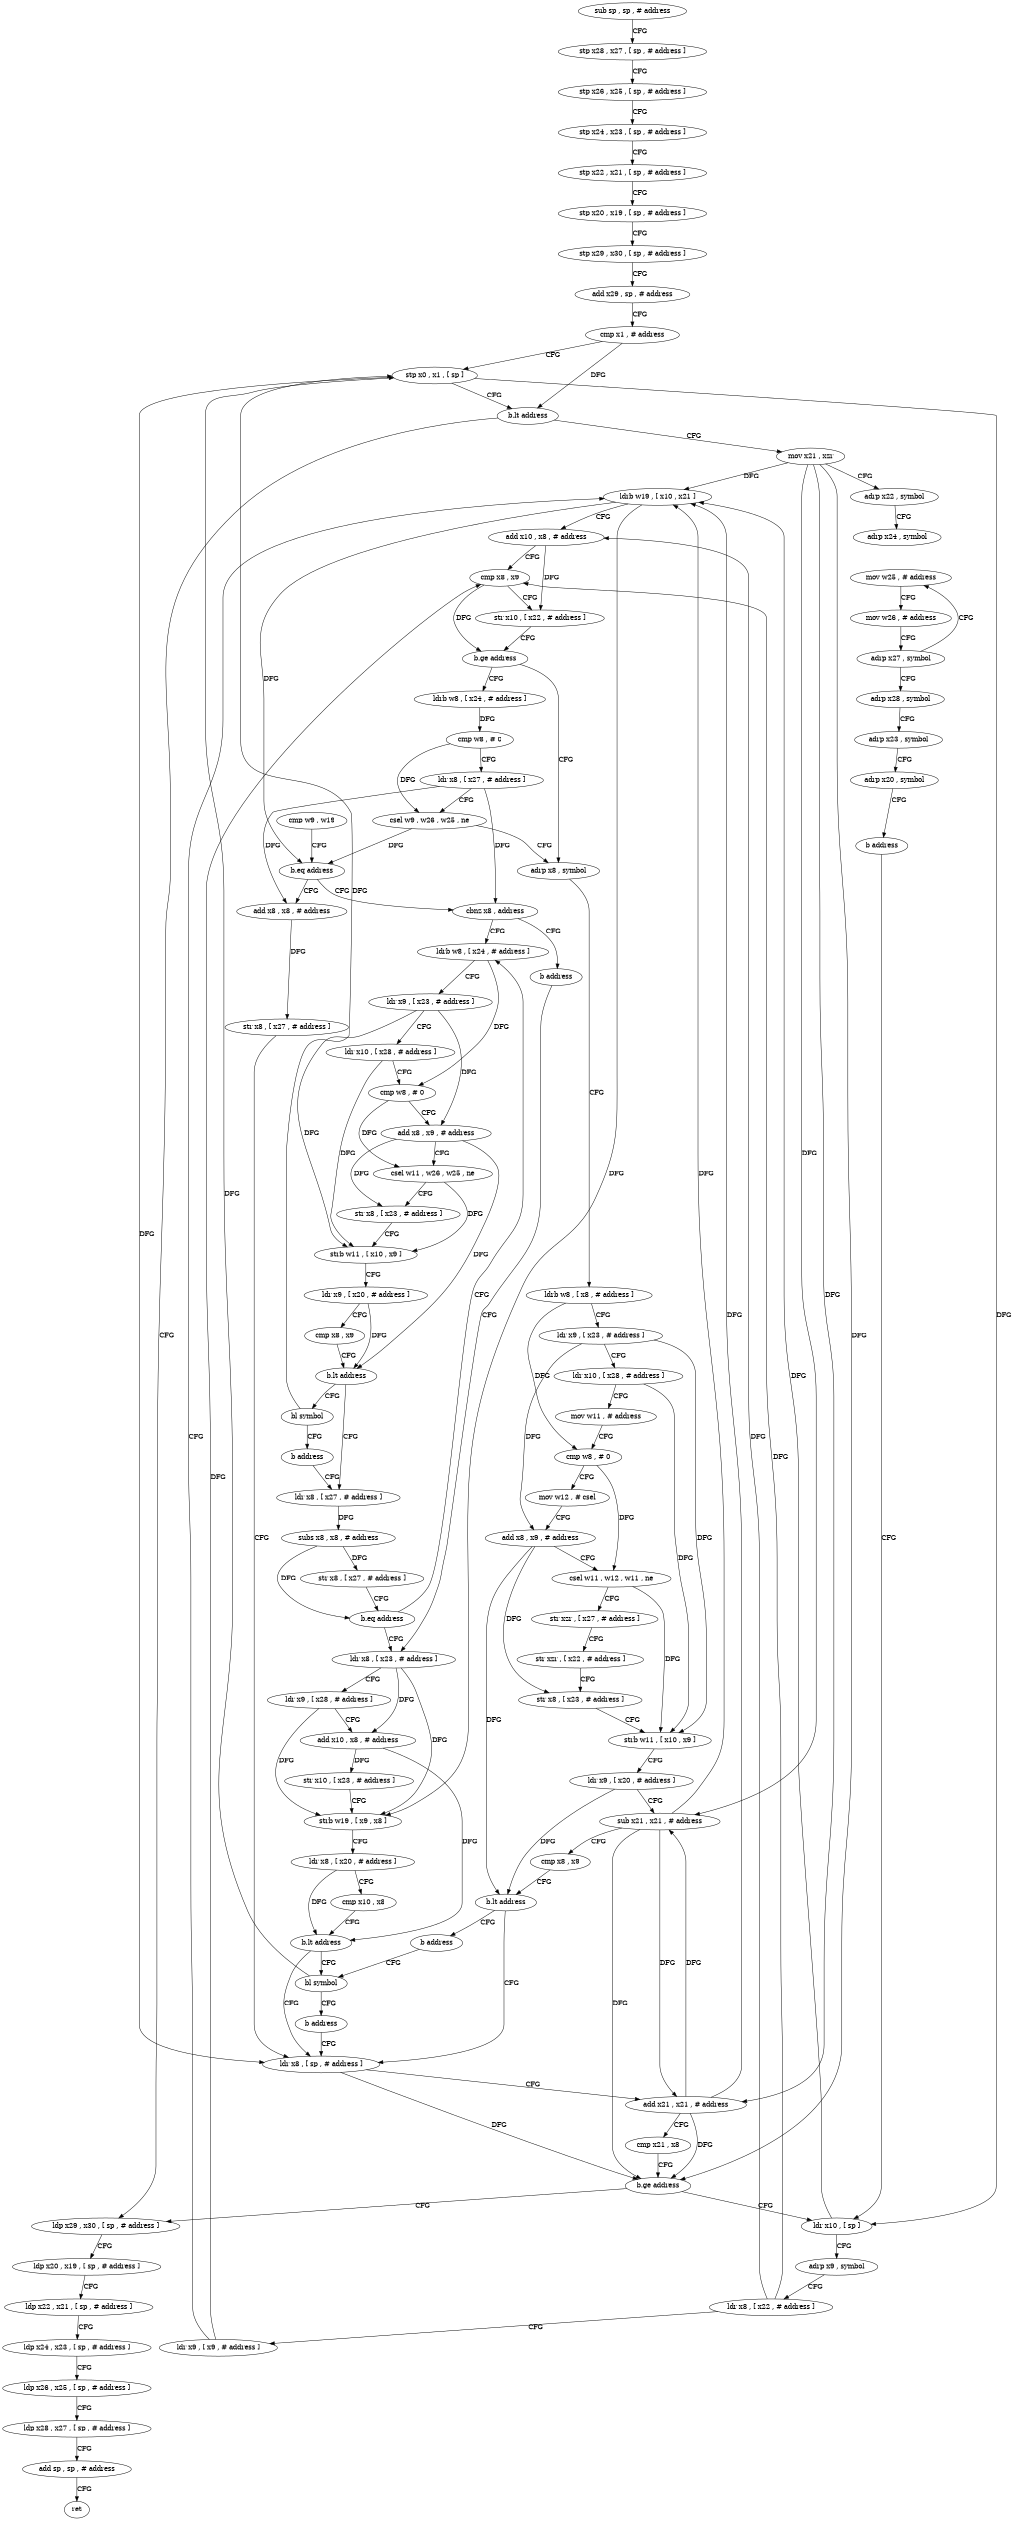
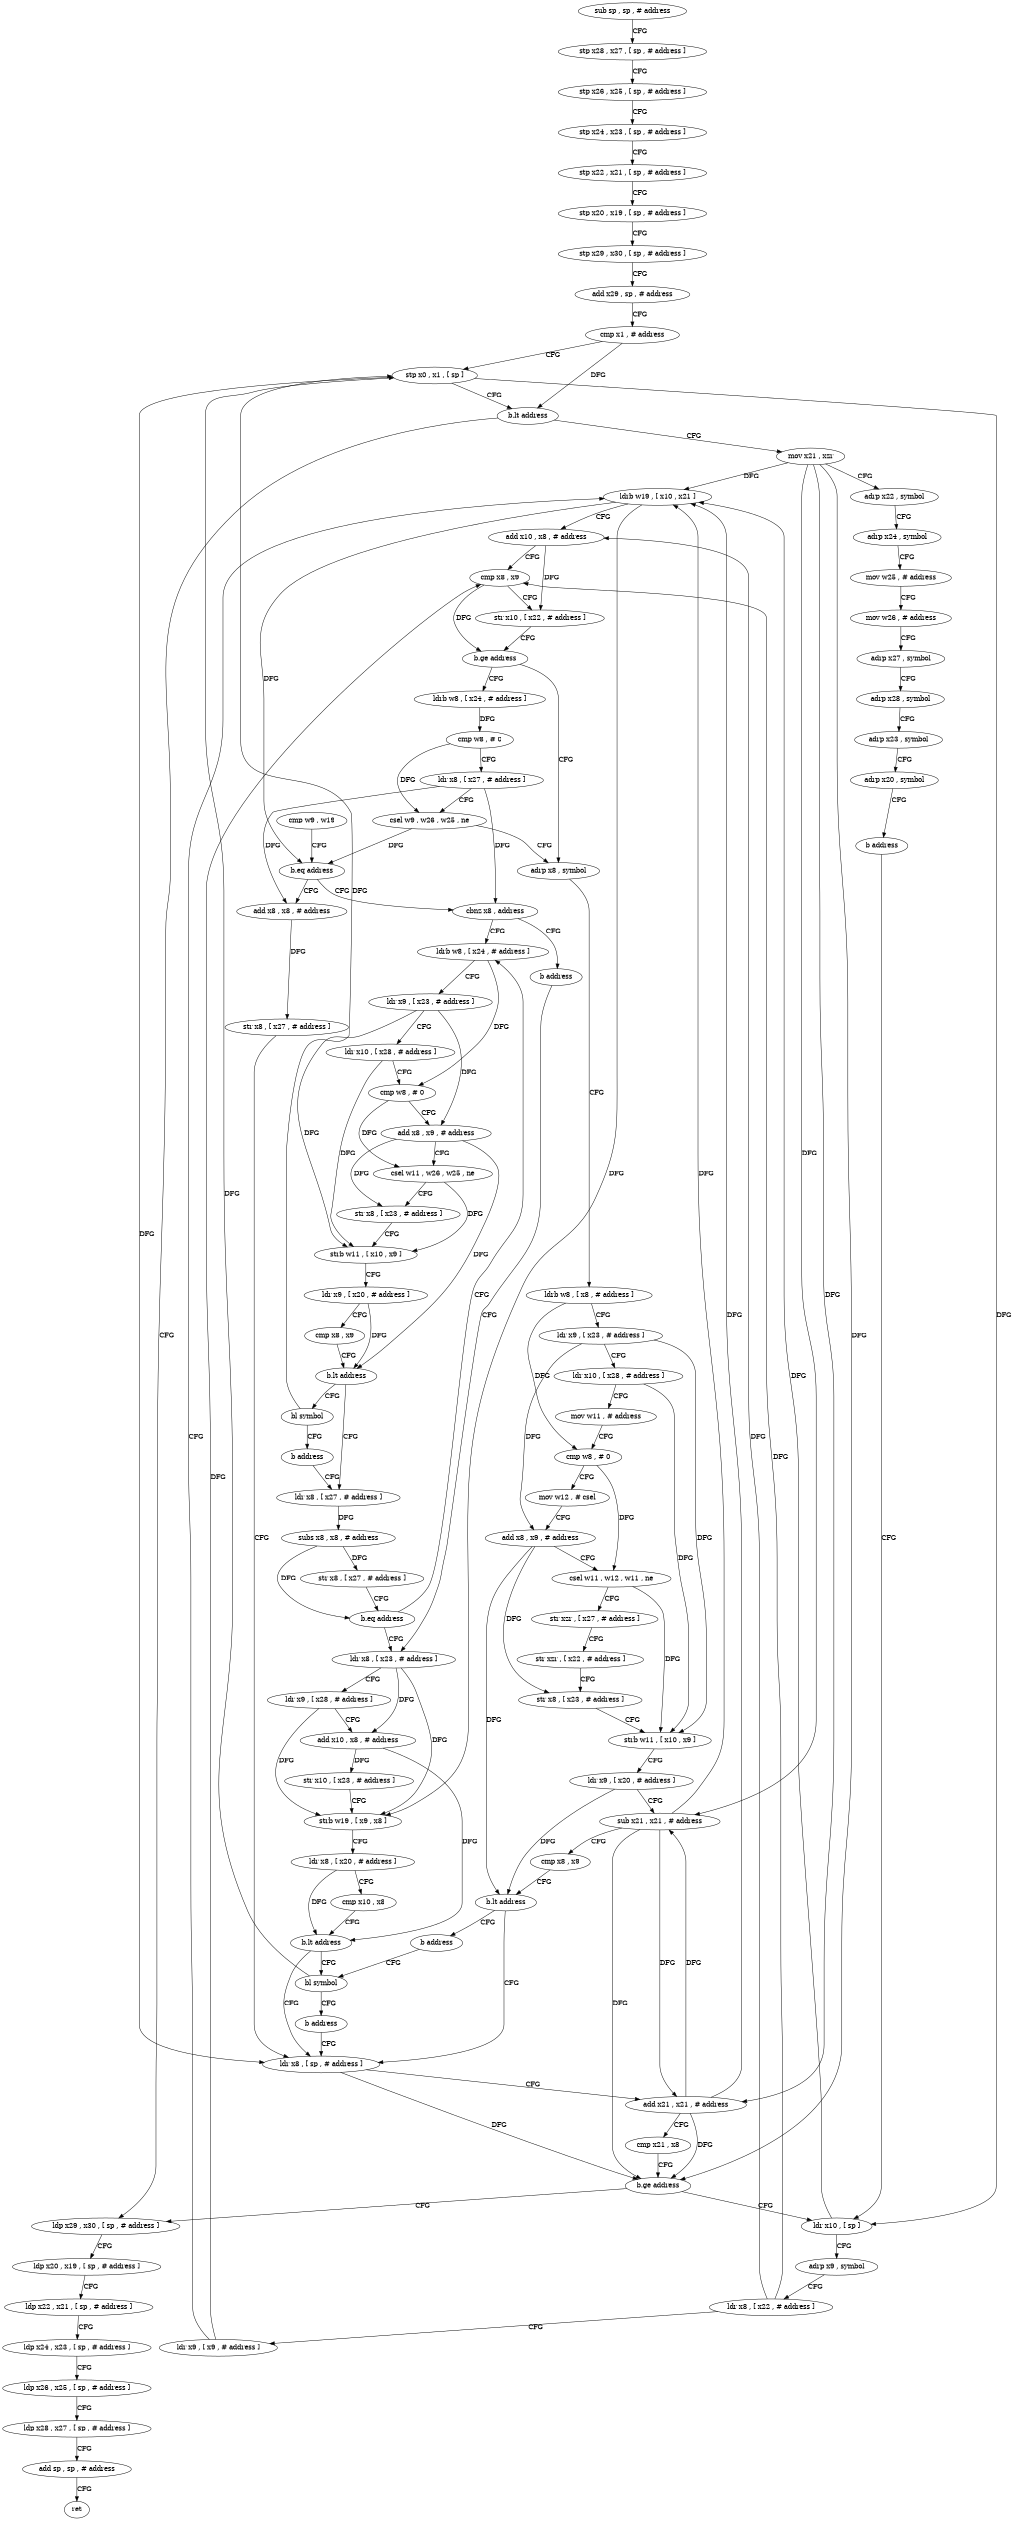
edge "adrp x27 , symbol" -> "mov w25 , # address": now "adrp x24 , symbol" -> "mov w25 , # address"
